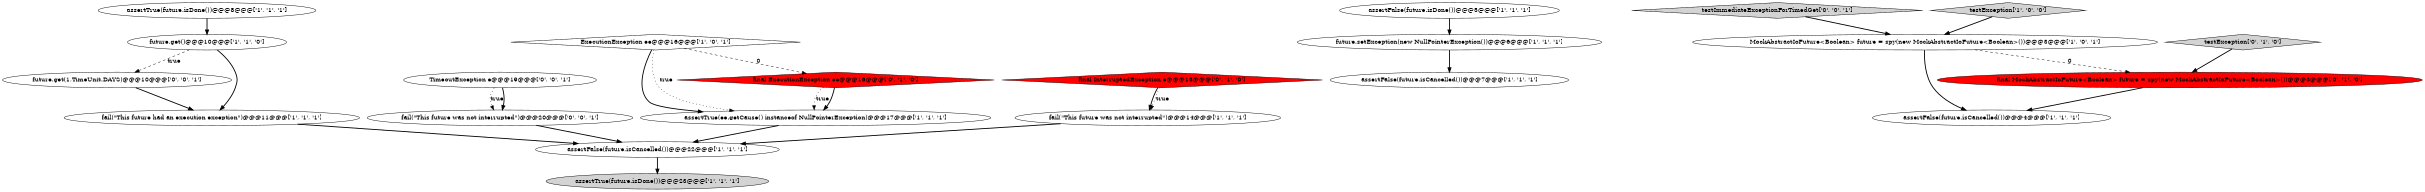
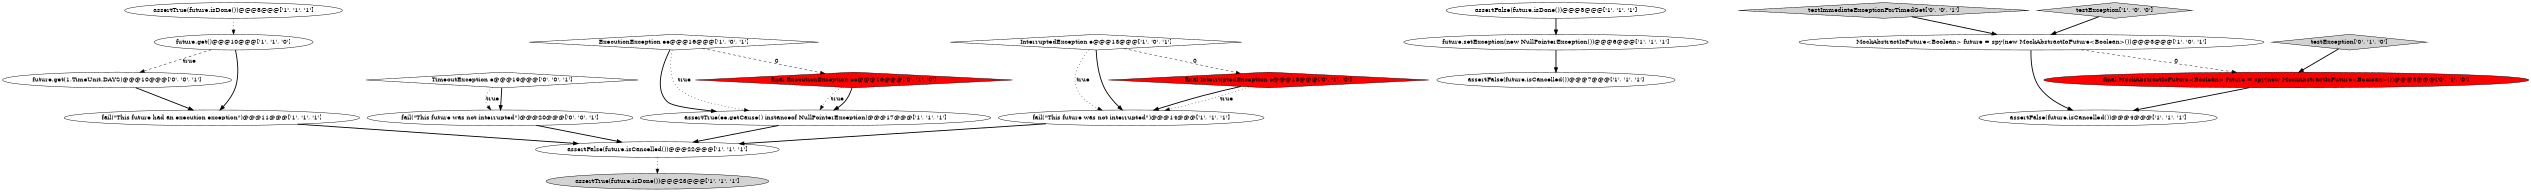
edge "assertTrue(future.isDone())@@@8@@@['1', '1', '1']" -> "future.get()@@@10@@@['1', '1', '0']": style bold -> dotted
node "InterruptedException e@@@13@@@['1', '0', '1']": added
node "TimeoutException e@@@19@@@['0', '0', '1']": shape ellipse -> diamond
edge "assertFalse(future.isCancelled())@@@22@@@['1', '1', '1']" -> "assertTrue(future.isDone())@@@23@@@['1', '1', '1']": style bold -> dotted
